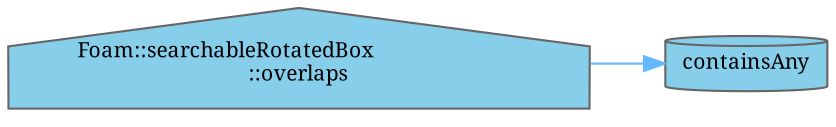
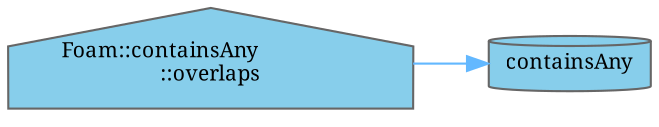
node "Foam::searchableRotatedBox ::overlaps": label "Foam::searchableRotatedBox ::overlaps" -> "Foam::containsAny ::overlaps"
